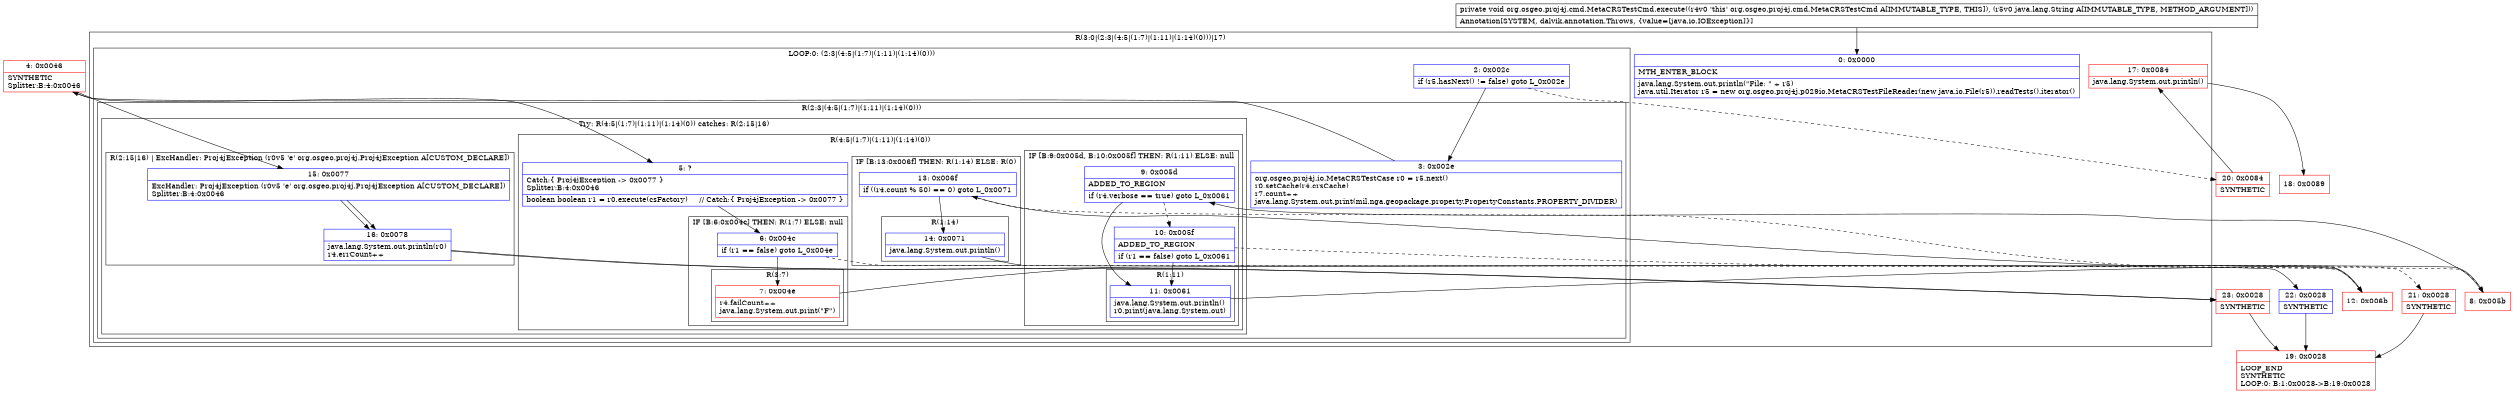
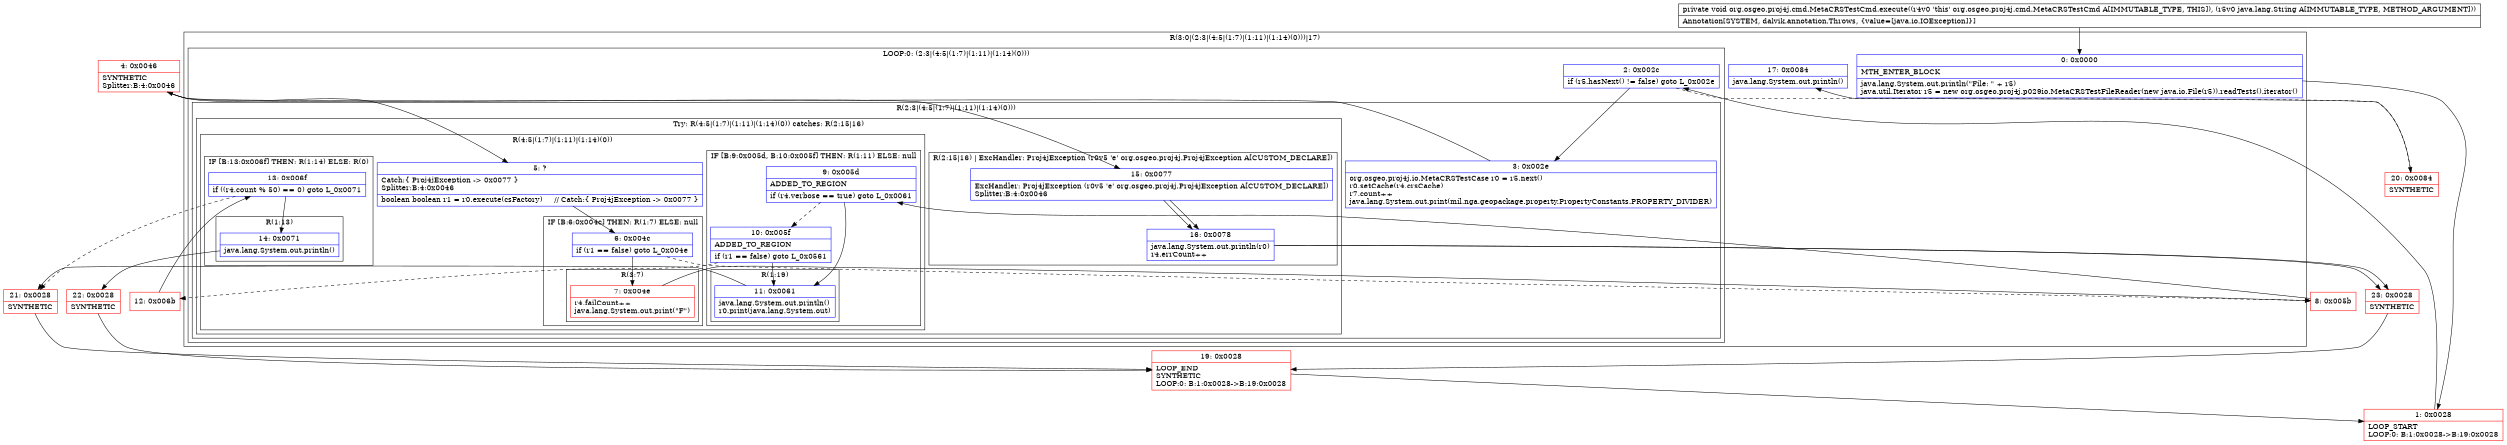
node "17: 0x0084": color red -> blue
node "18: 0x0089": removed
cluster "R(1:14)": label "R(1:14)" -> "R(1:13)"
node "10: 0x005f": text "if (r1 == false) goto L_0x0061" -> "if (r1 == false) goto L_0x0561"
cluster "R(1:11)": label "R(1:11)" -> "R(1:19)"
edge "11: 0x0061" -> "12: 0x006b": now "11: 0x0061" -> "21: 0x0028"
node "22: 0x0028": color blue -> red
node "1: 0x0028": added
